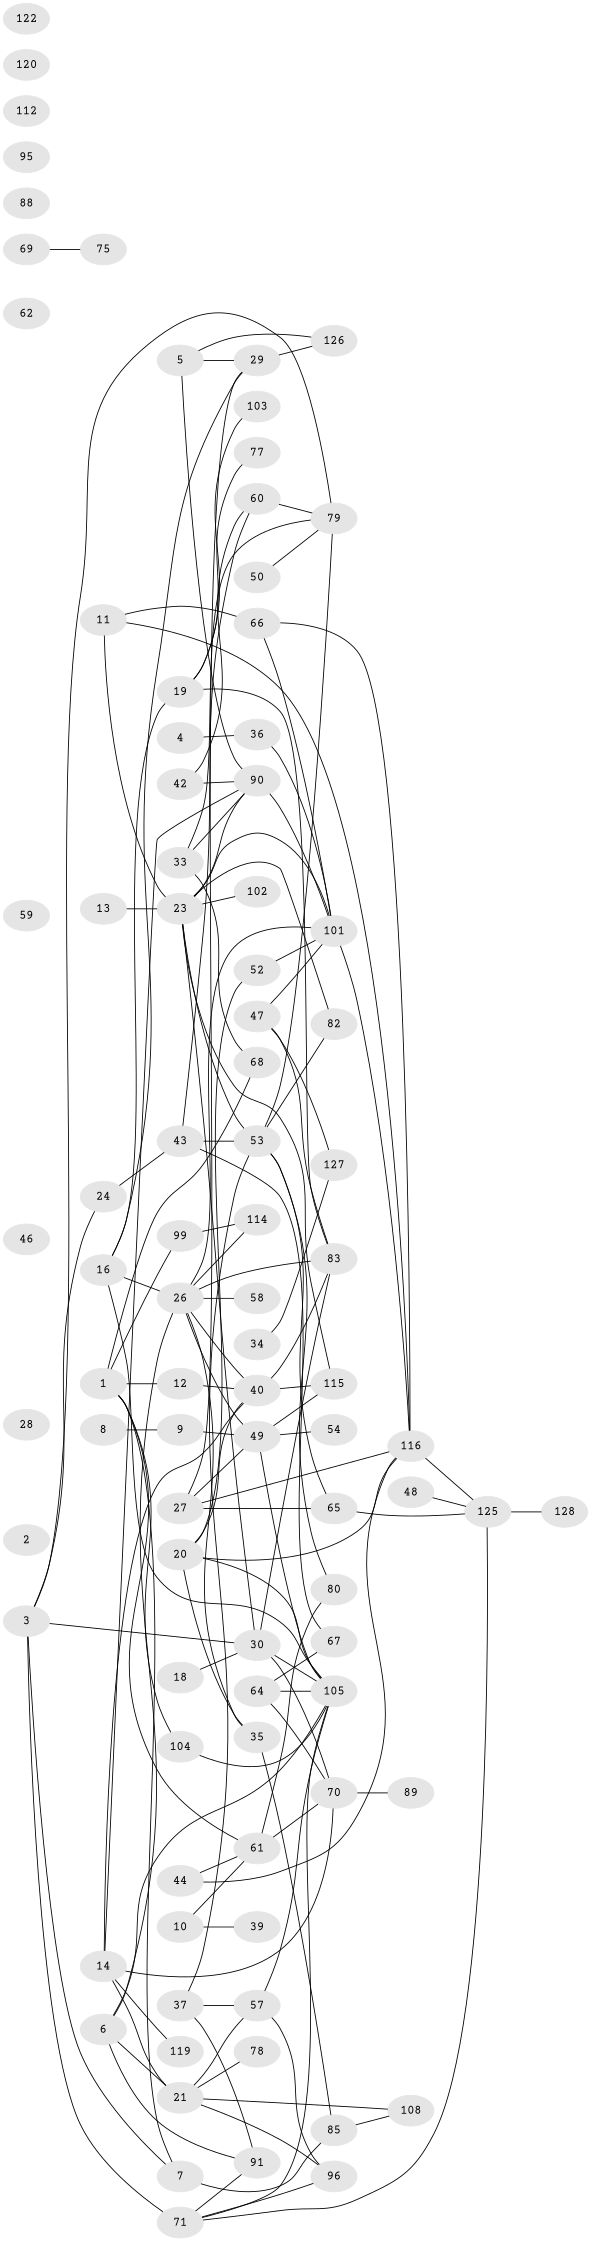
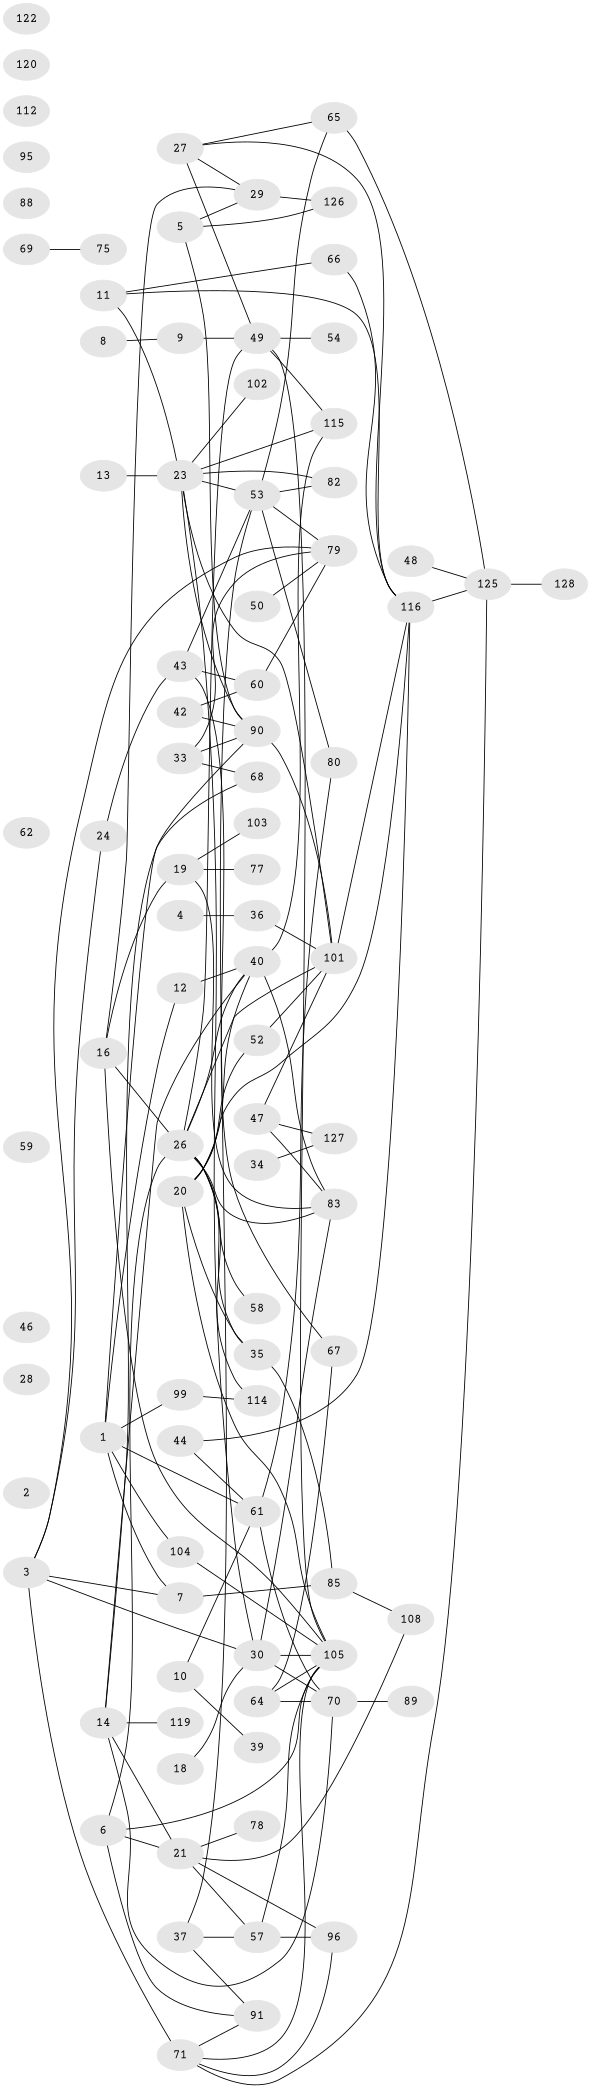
edge "66" -- "101": removed
